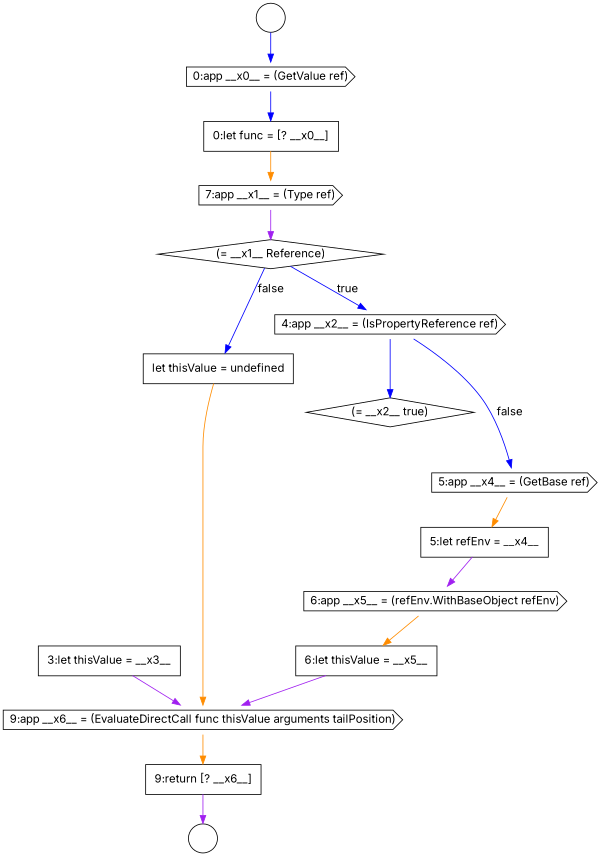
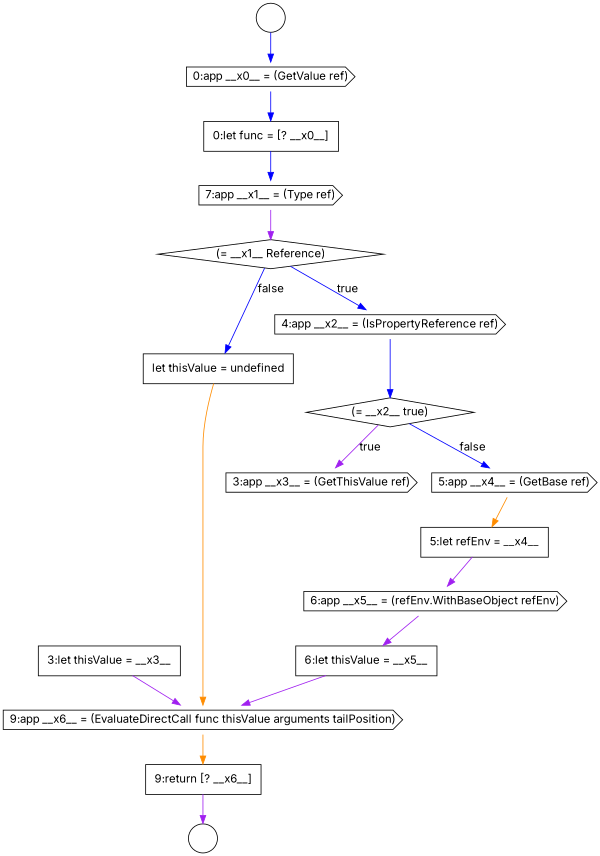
edge "0:let func = [? __x0__]" -> "7:app __x1__ = (Type ref)": color darkorange -> blue
edge "4:app __x2__ = (IsPropertyReference ref)" -> "5:app __x4__ = (GetBase ref)": now "(= __x2__ true)" -> "5:app __x4__ = (GetBase ref)"
node "3:app __x3__ = (GetThisValue ref)": added
edge "6:app __x5__ = (refEnv.WithBaseObject refEnv)" -> "6:let thisValue = __x5__": color darkorange -> purple
